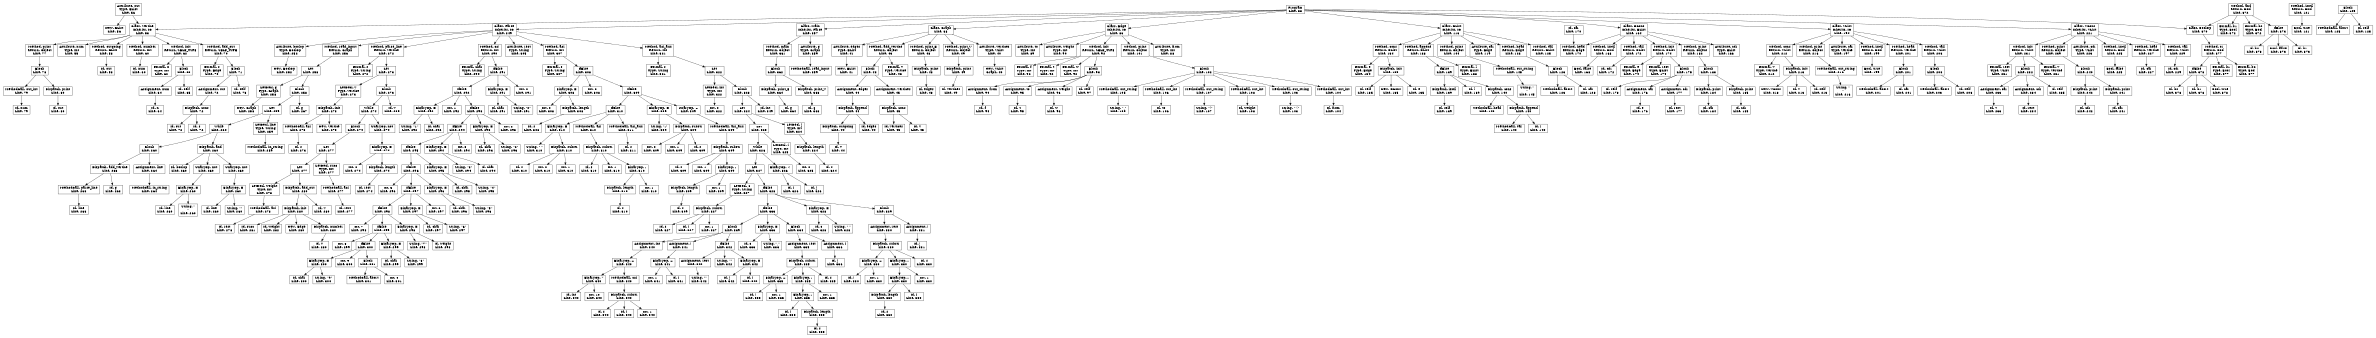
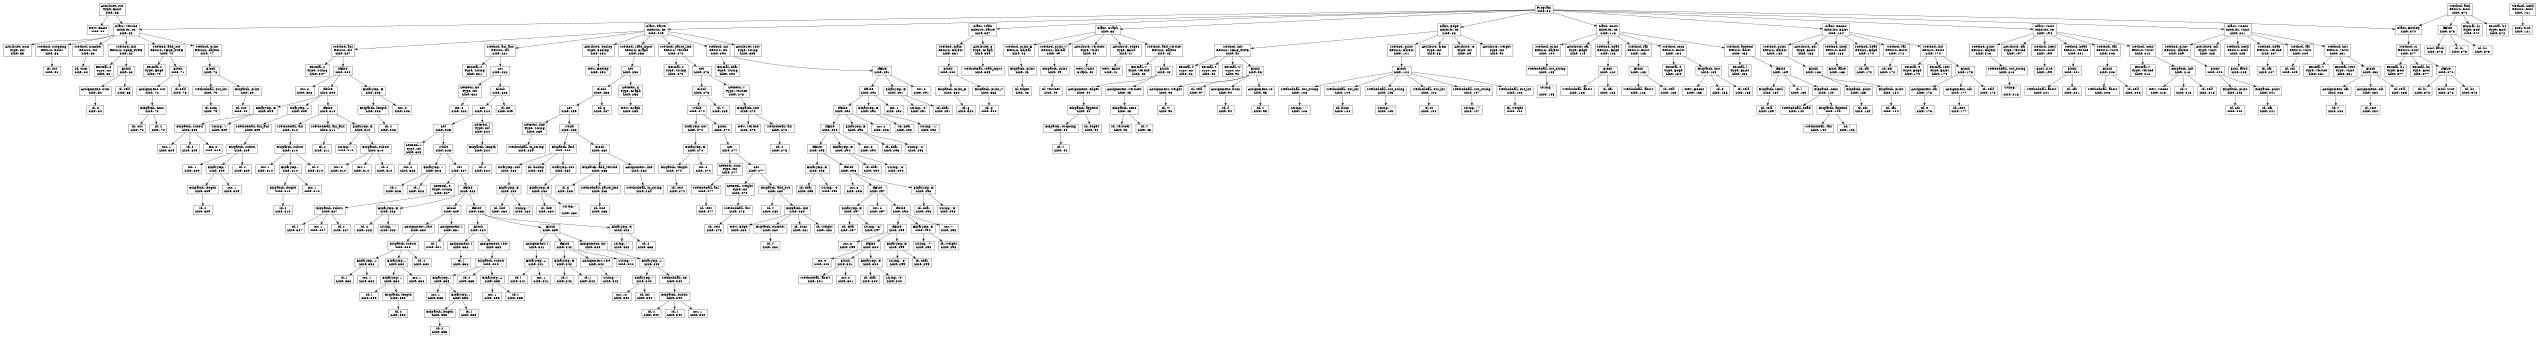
edge "Id: car Line: 170" -> "Method: head Return: Edge Line: 170": reversed
edge "Method: tail Return: EList Line: 125" -> "Block Line: 125": added
